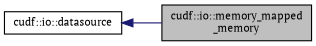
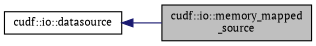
node "cudf::io::memory_mapped _memory": label "cudf::io::memory_mapped _memory" -> "cudf::io::memory_mapped _source"
